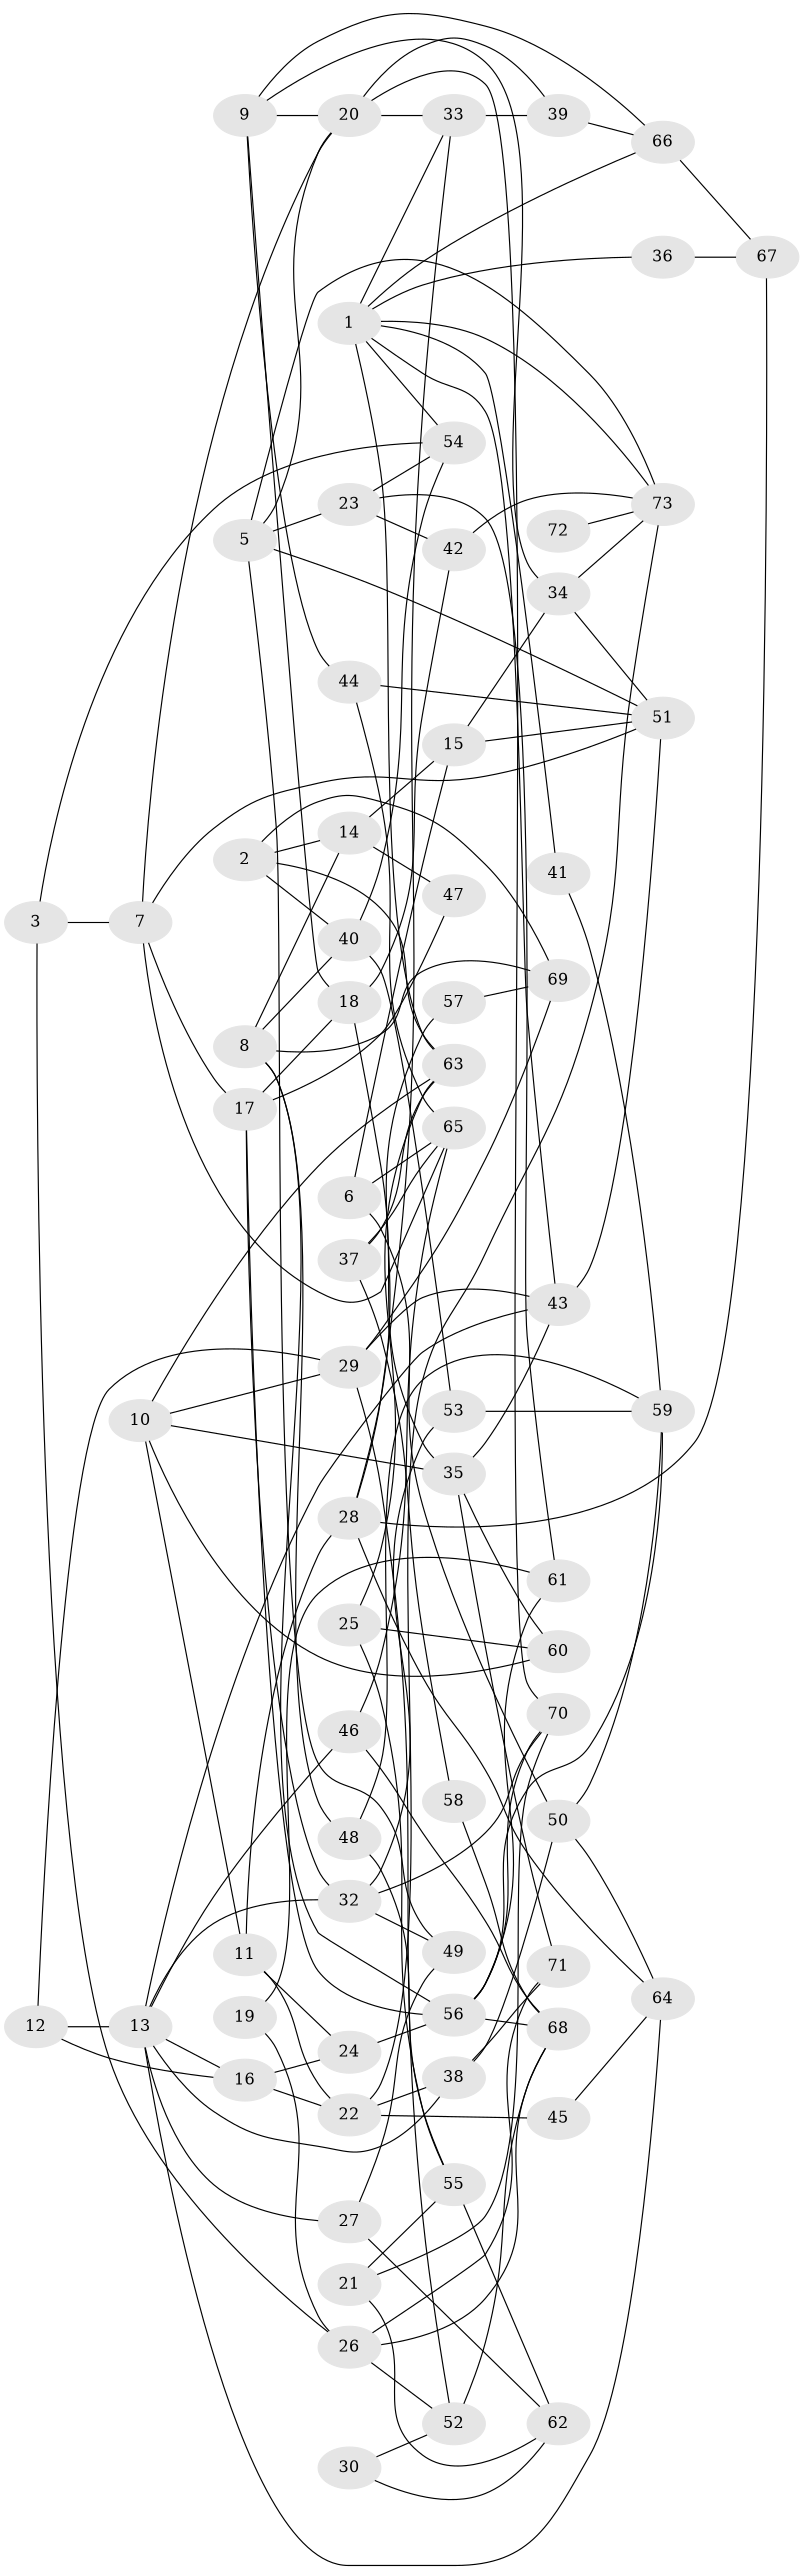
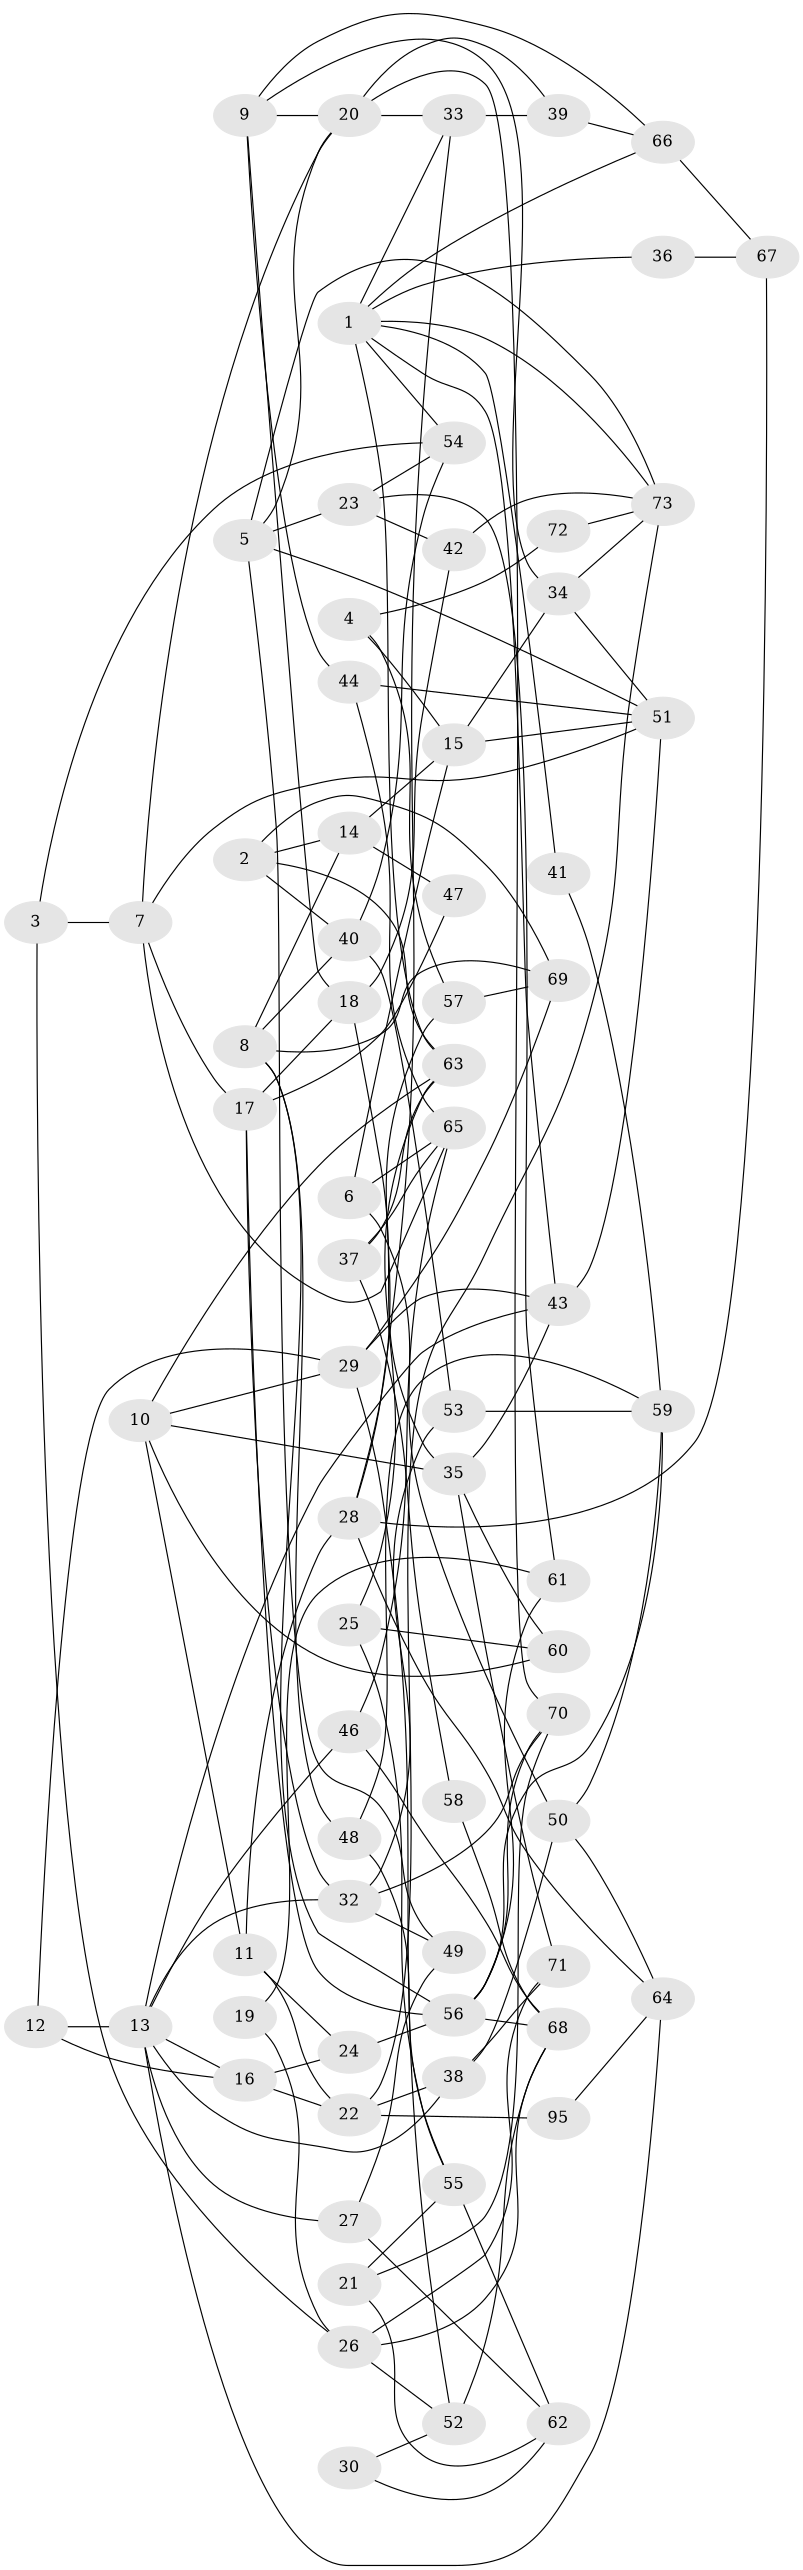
node "4": added
node "45": label "45" -> "95"
